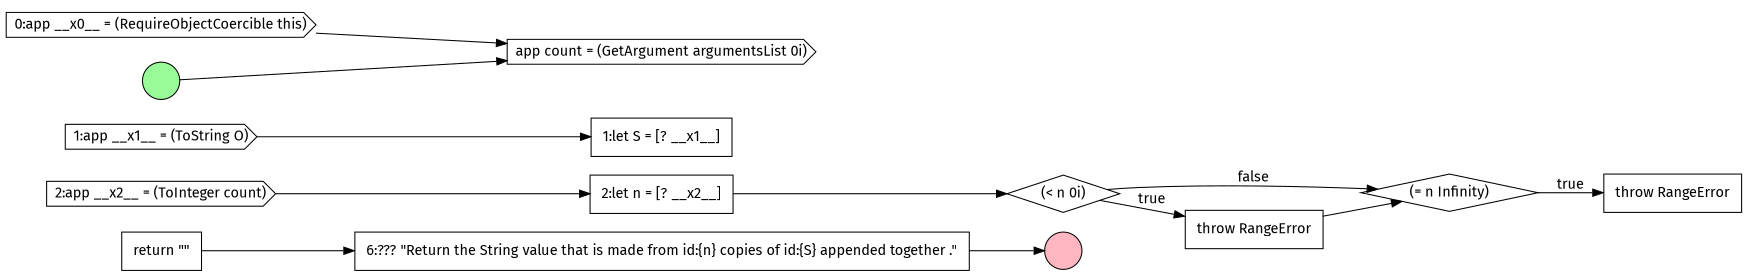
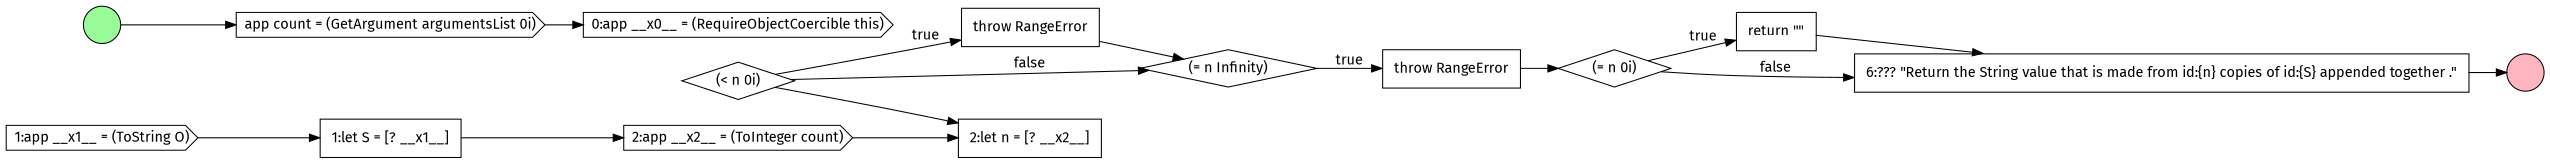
edge "0:app __x0__ = (RequireObjectCoercible this)" -> "app count = (GetArgument argumentsList 0i)": reversed
node "(= n 0i)": added
edge "1:let S = [? __x1__]" -> "2:app __x2__ = (ToInteger count)": added
edge "2:let n = [? __x2__]" -> "(< n 0i)": reversed
